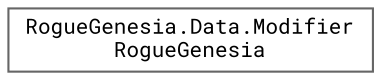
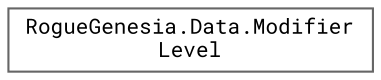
node "RogueGenesia.Data.Modifier RogueGenesia": label "RogueGenesia.Data.Modifier RogueGenesia" -> "RogueGenesia.Data.Modifier Level"
